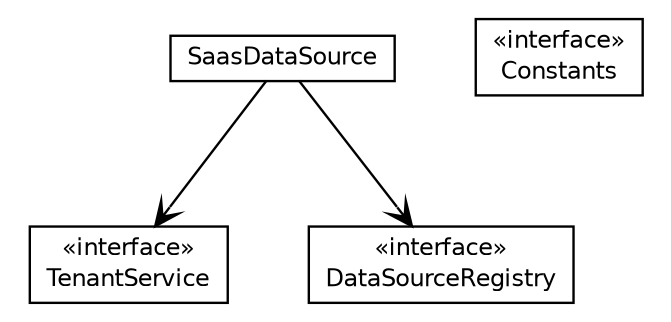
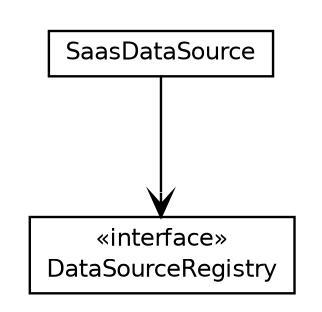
node "Constants": removed
node "TenantService": removed
